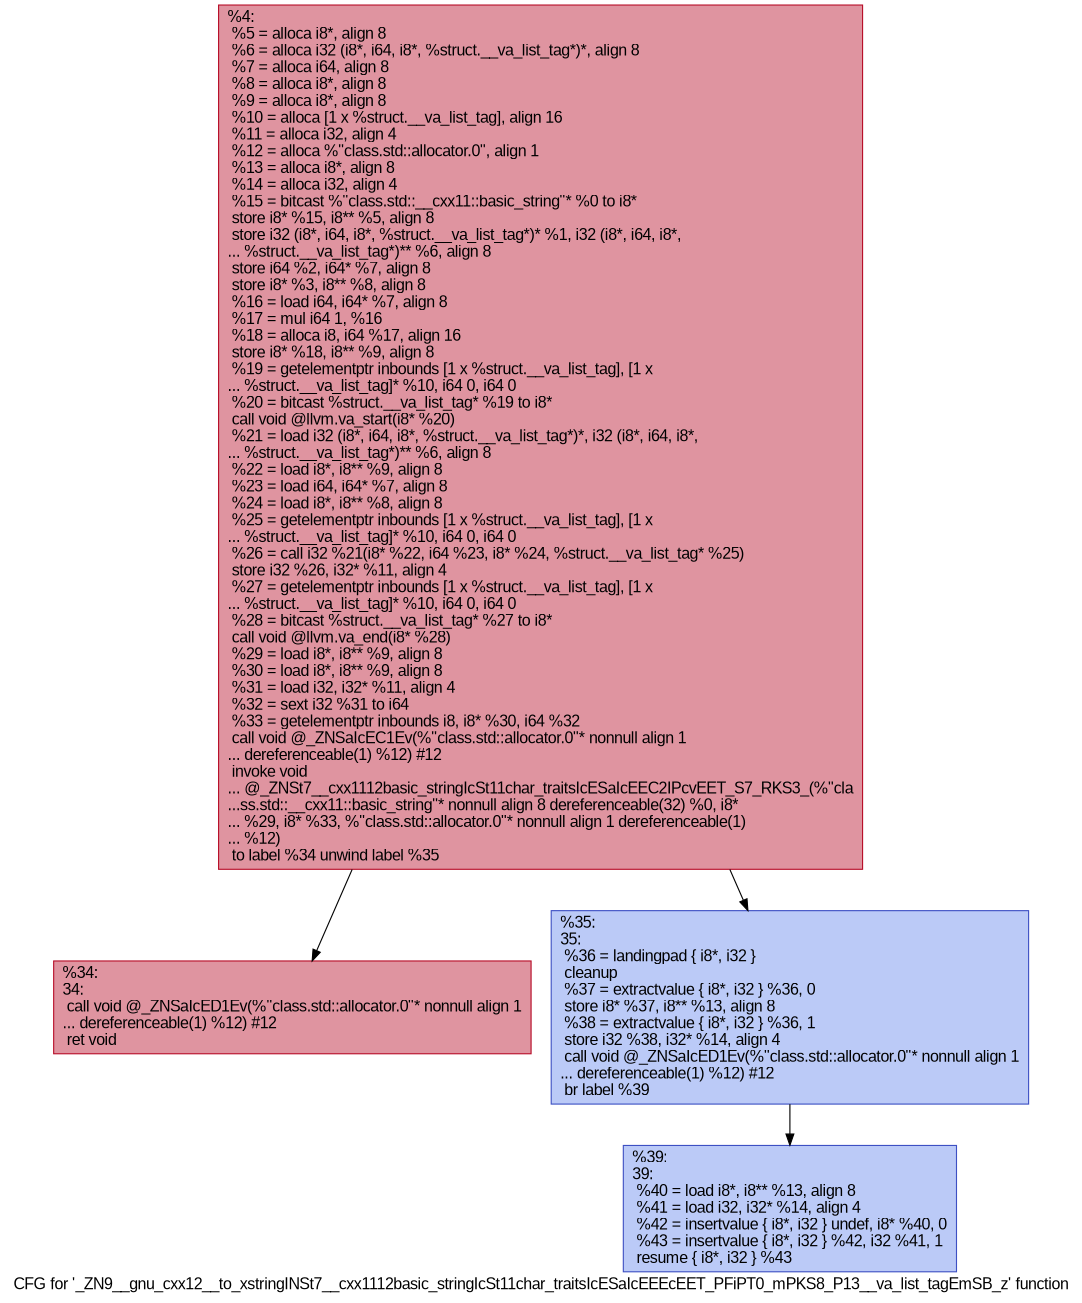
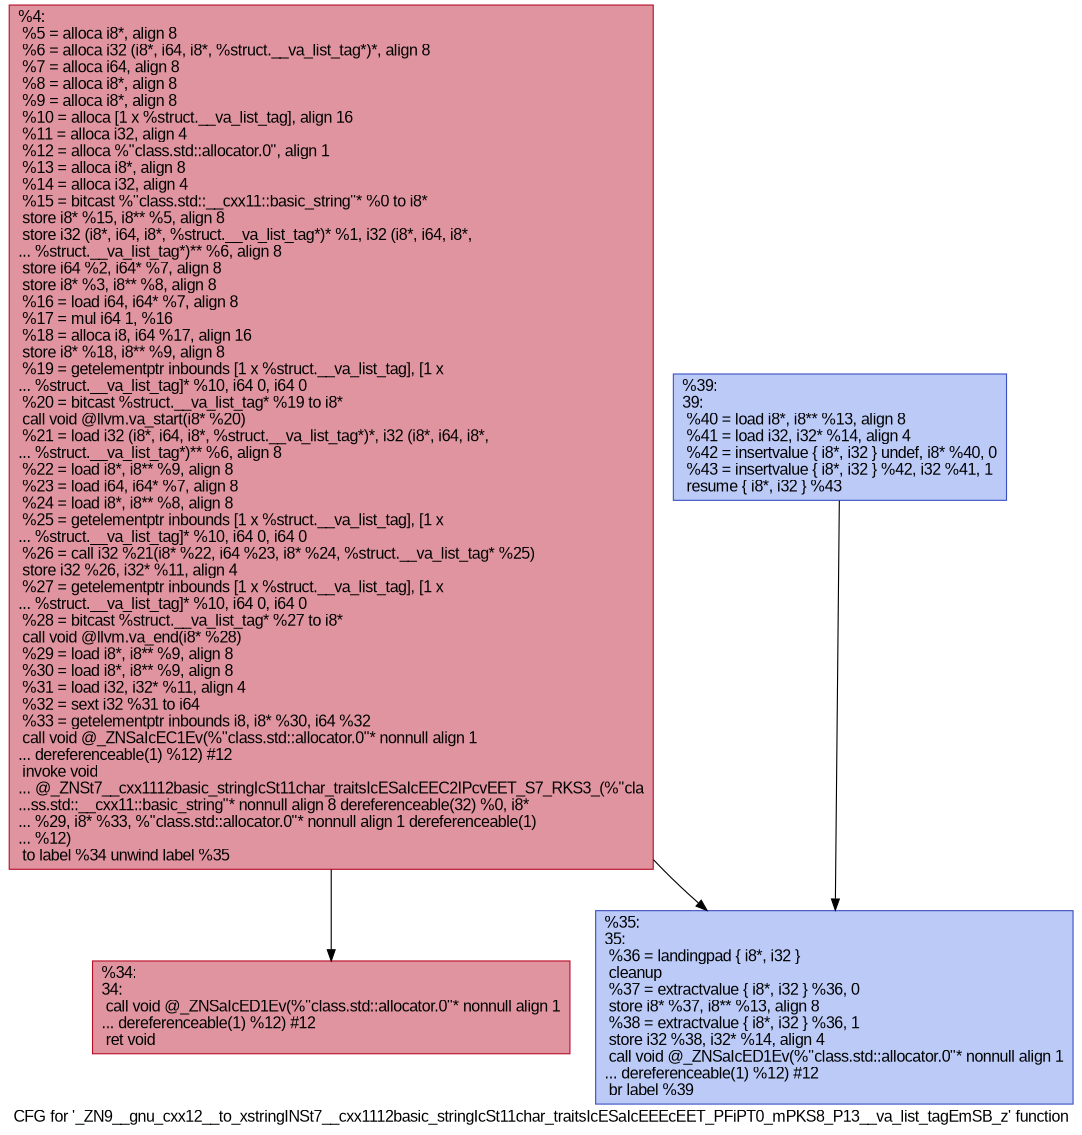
edge "%35:" -> "%39:": reversed
